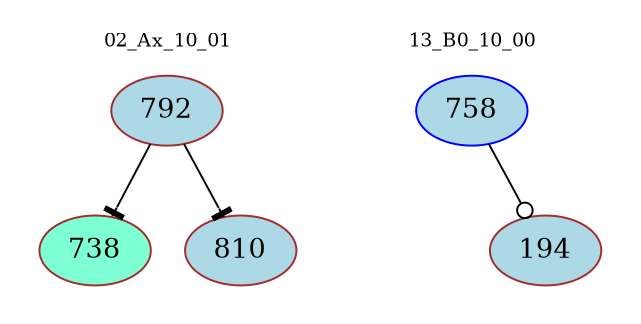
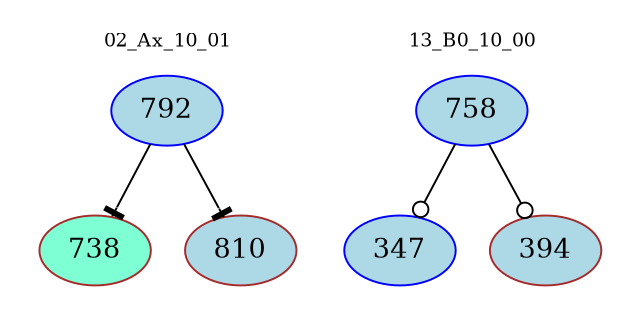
node "792": color brown -> blue
node "347": added
node "194": label "194" -> "394"
